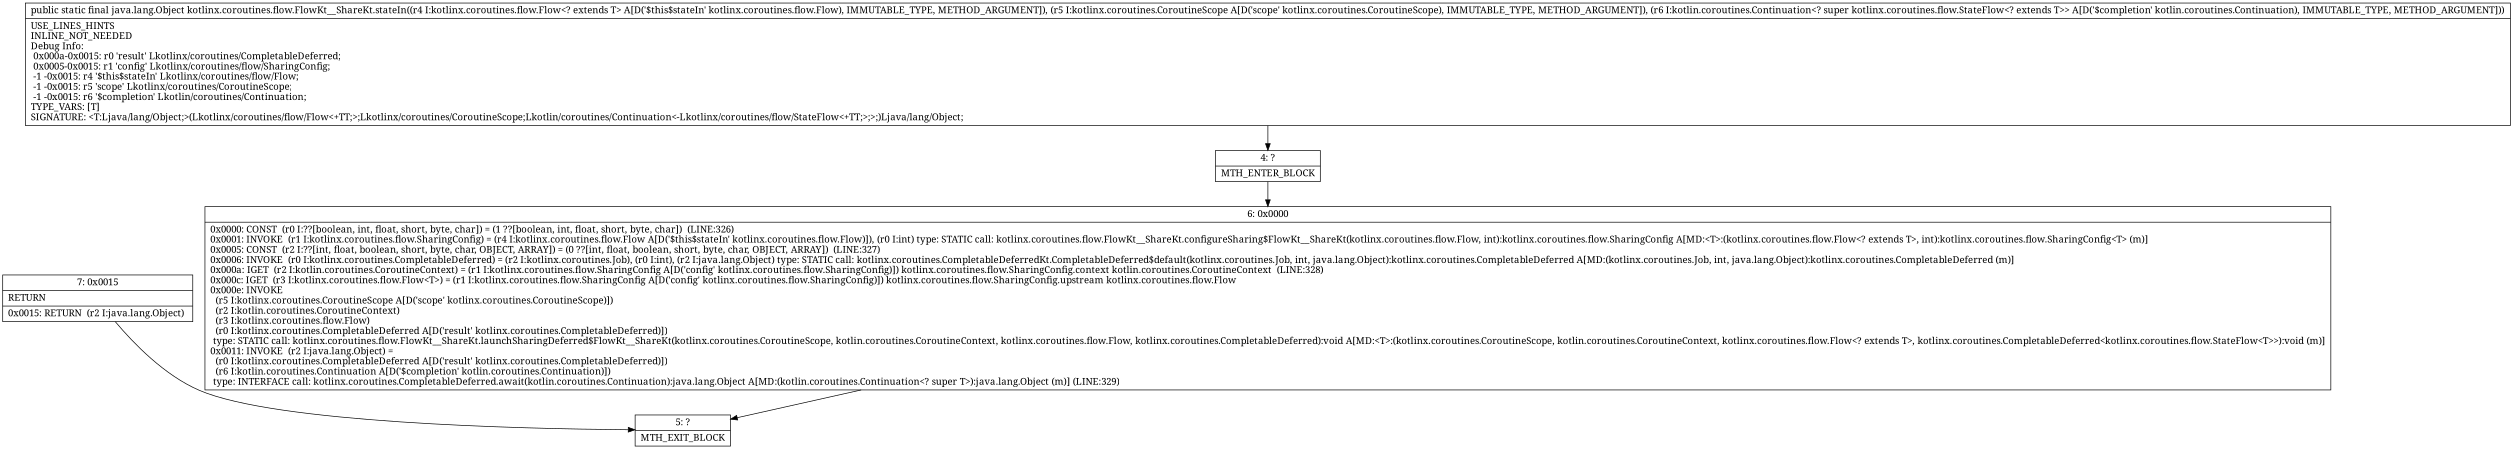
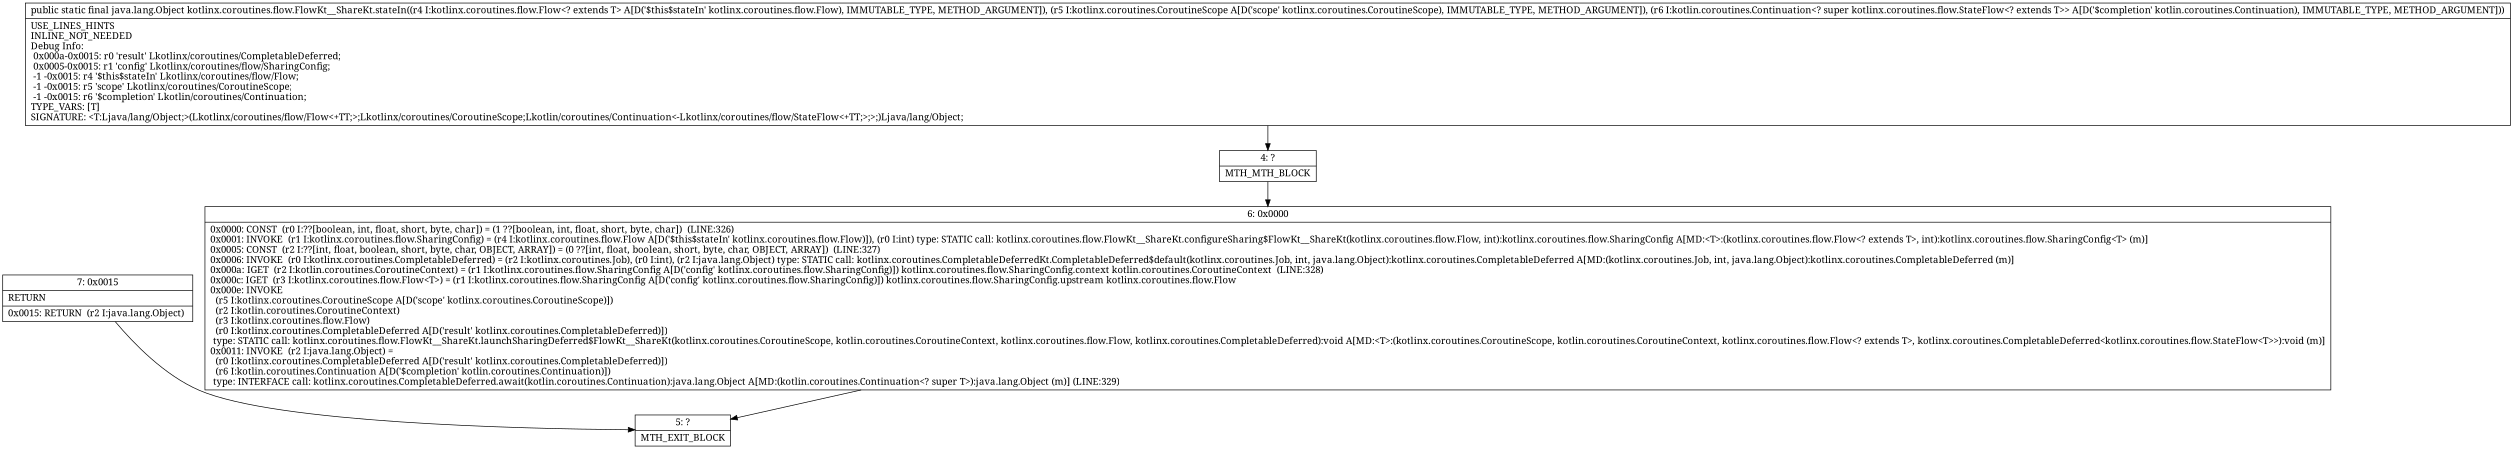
node "4: ?": text "MTH_ENTER_BLOCK" -> "MTH_MTH_BLOCK"
